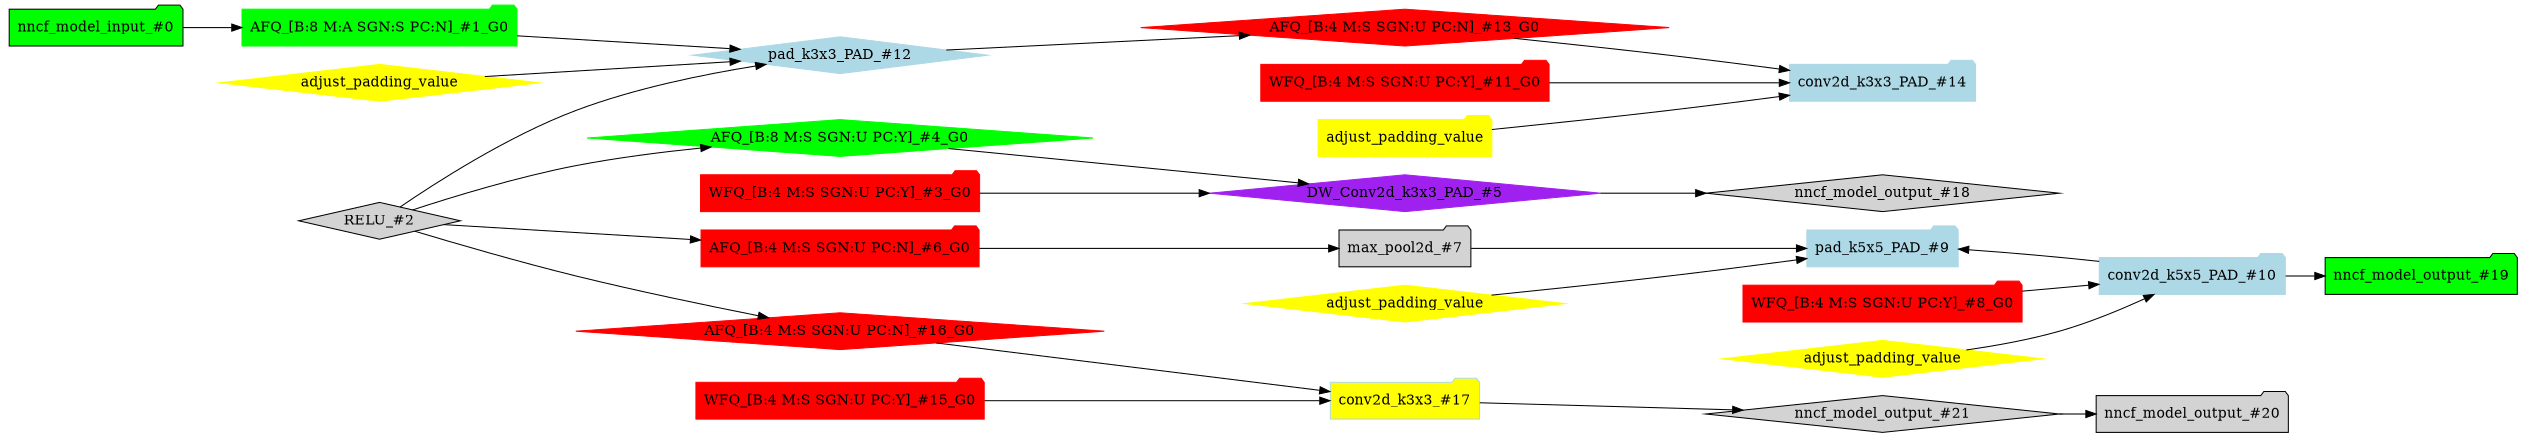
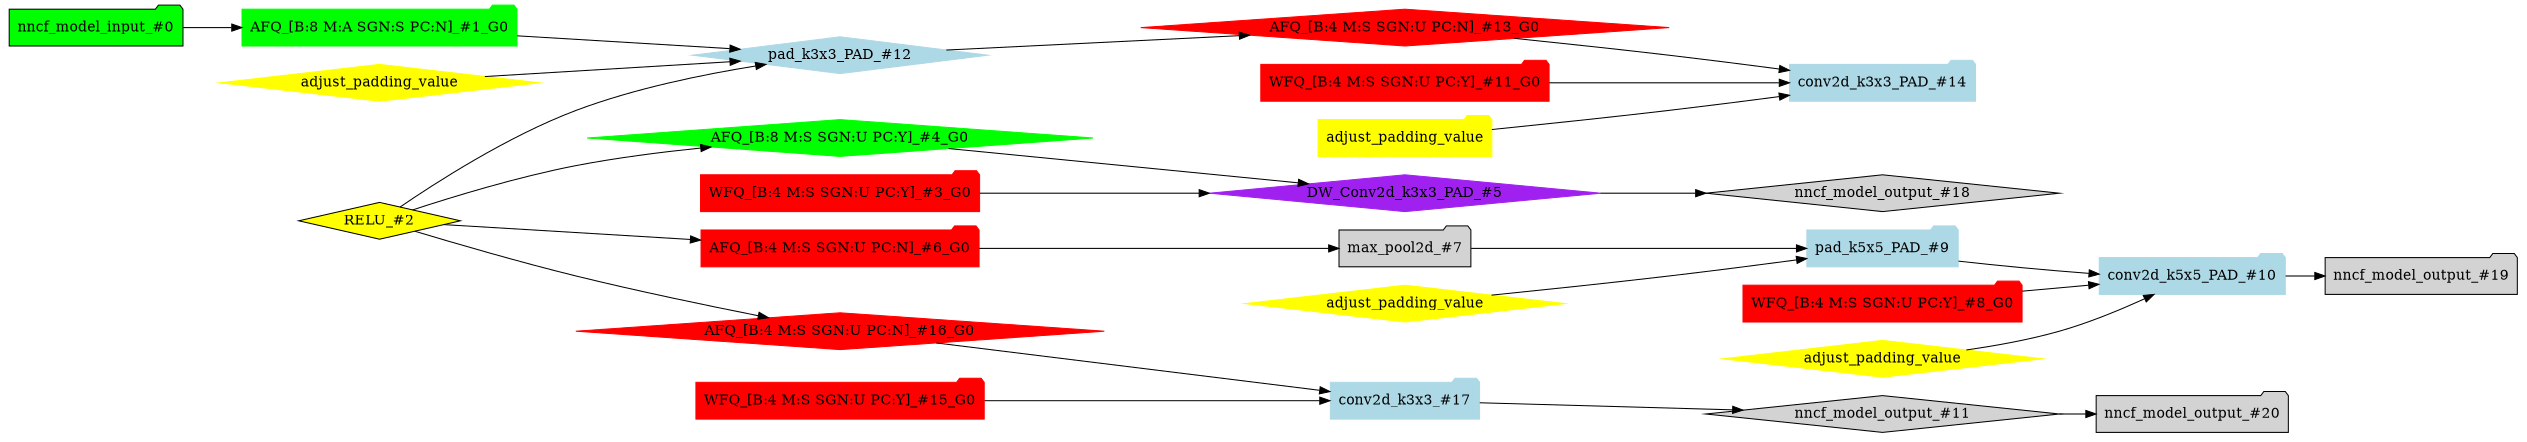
node "RELU_#2": fillcolor lightgrey -> yellow
edge "conv2d_k5x5_PAD_#10" -> "pad_k5x5_PAD_#9": reversed
node "nncf_model_output_#19": fillcolor green -> lightgrey
node "conv2d_k3x3_#17": fillcolor yellow -> lightblue
node "nncf_model_output_#21": label "nncf_model_output_#21" -> "nncf_model_output_#11"
